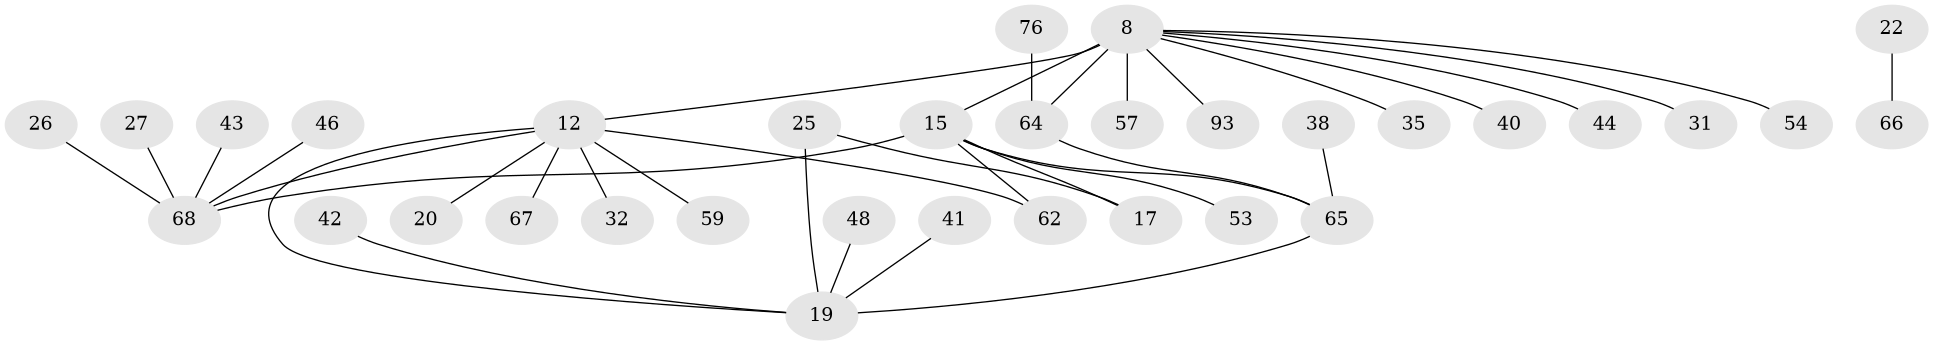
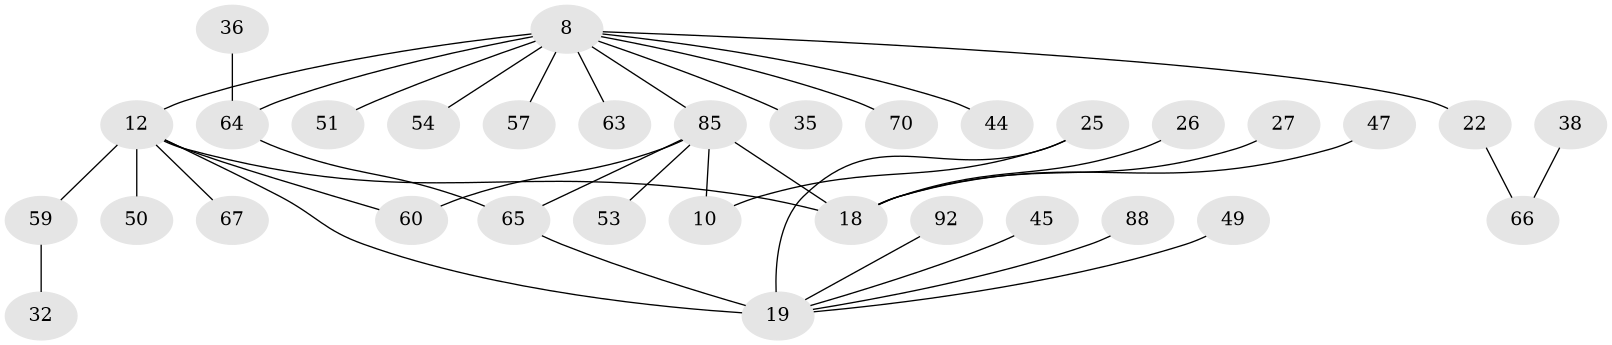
node "76": label "76" -> "36"
edge "8" -- "22": added
node "43": removed
node "46": label "46" -> "47"
node "15": label "15" -> "85"
node "93": label "93" -> "63"
node "40": label "40" -> "70"
node "31": label "31" -> "51"
edge "12" -- "32": now "59" -- "32"
edge "38" -- "65": now "38" -- "66"
node "68": label "68" -> "18"
node "42": label "42" -> "92"
node "20": label "20" -> "50"
node "48": label "48" -> "88"
node "41": label "41" -> "49"
node "45": added
node "62": label "62" -> "60"
node "17": label "17" -> "10"
